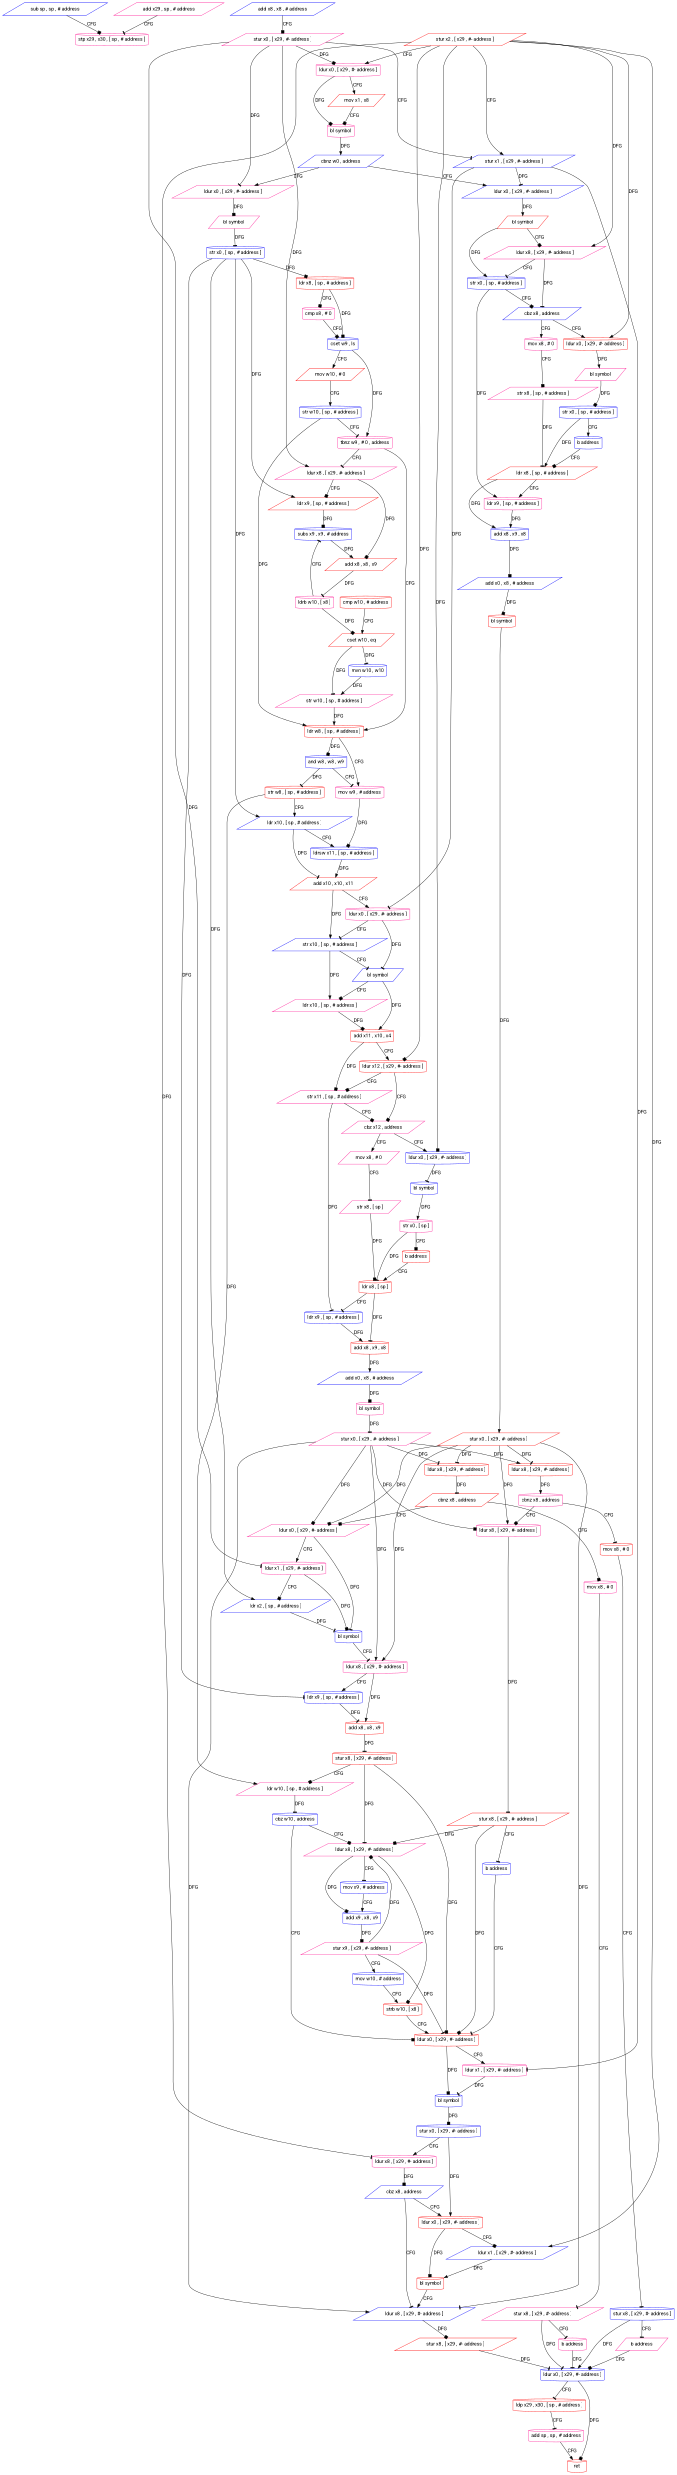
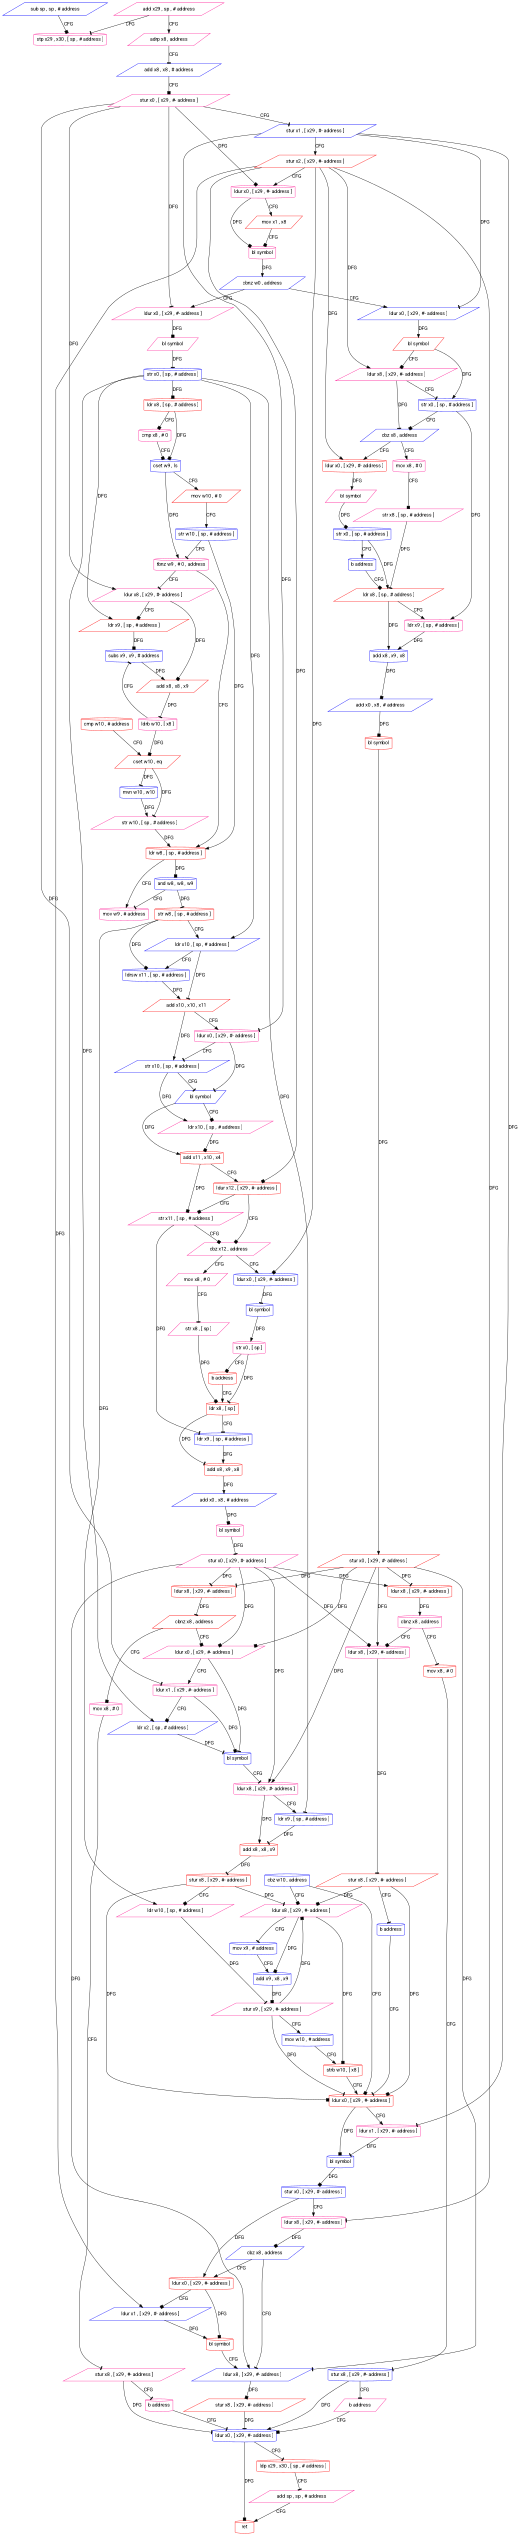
node "adrp x8 , address": added
edge "stur x2 , [ x29 , #- address ]" -> "stur x1 , [ x29 , #- address ]": reversed
edge "mov w9 , # address" -> "ldrsw x11 , [ sp , # address ]": now "str w8 , [ sp , # address ]" -> "ldrsw x11 , [ sp , # address ]"
edge "ldr w10 , [ sp , # address ]" -> "cbz w10 , address": now "ldr w10 , [ sp , # address ]" -> "stur x9 , [ x29 , #- address ]"
node "add sp , sp , # address": shape cylinder -> parallelogram
